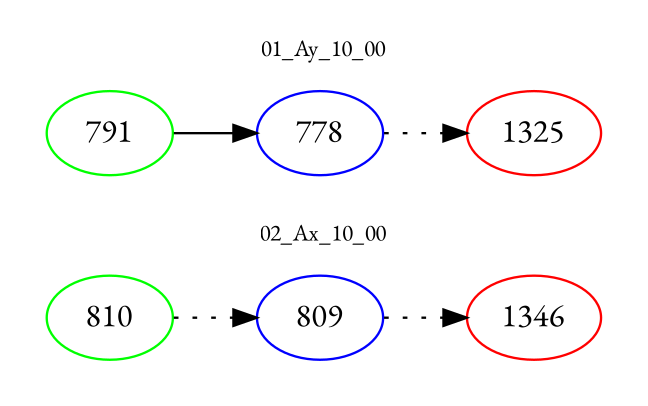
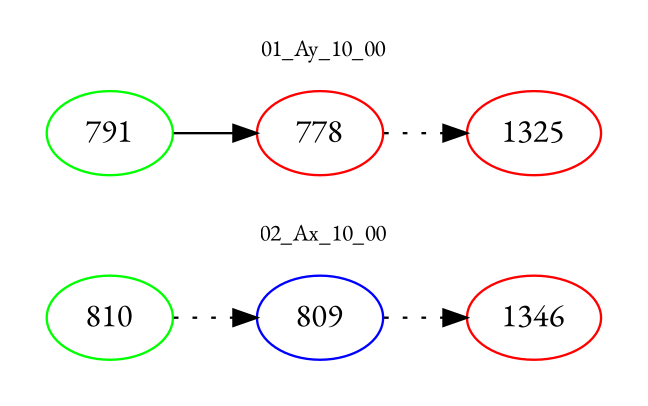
node "778": color blue -> red
